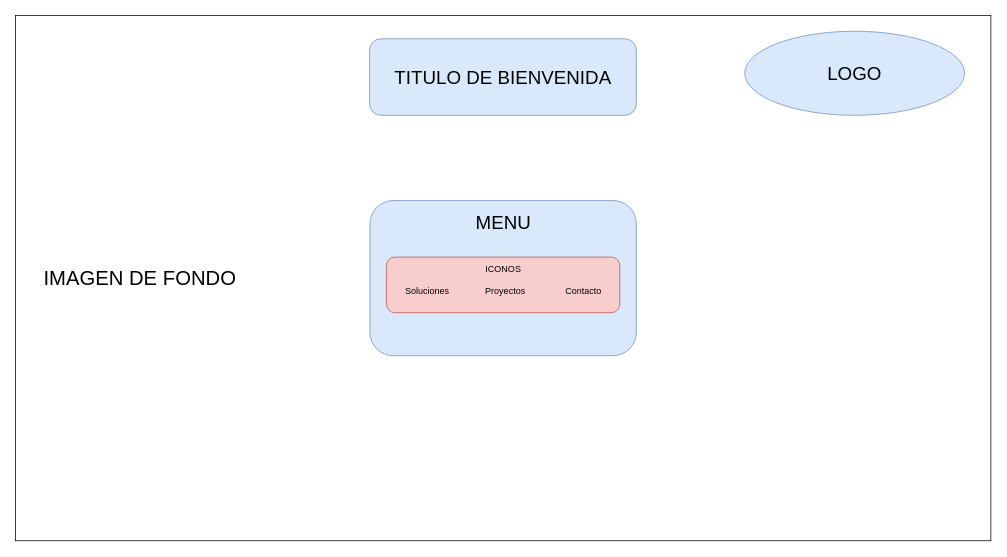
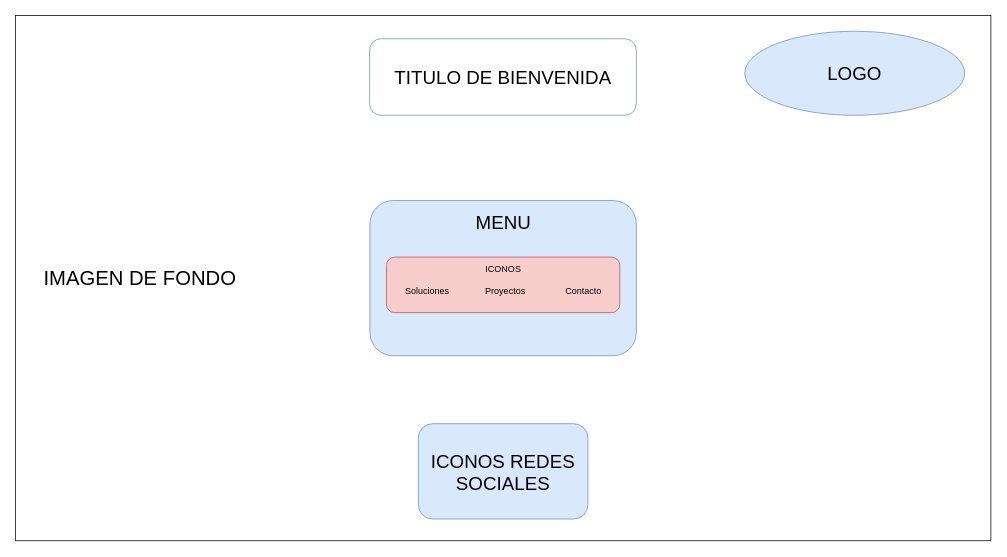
node "TITULO DE BIENVENIDA": fillcolor #dae8fc -> #ffffff
node "ICONOS REDES SOCIALES": added
